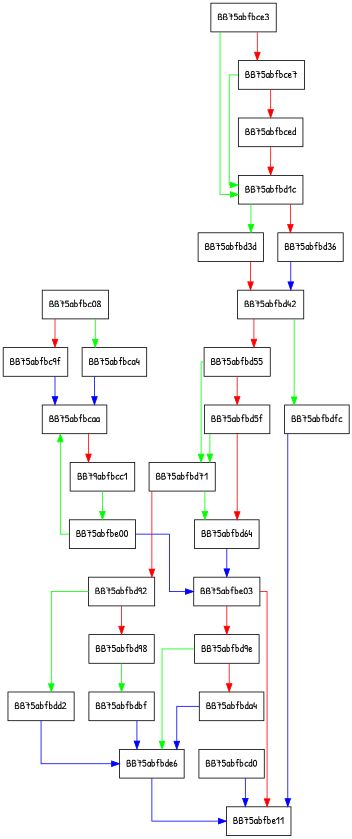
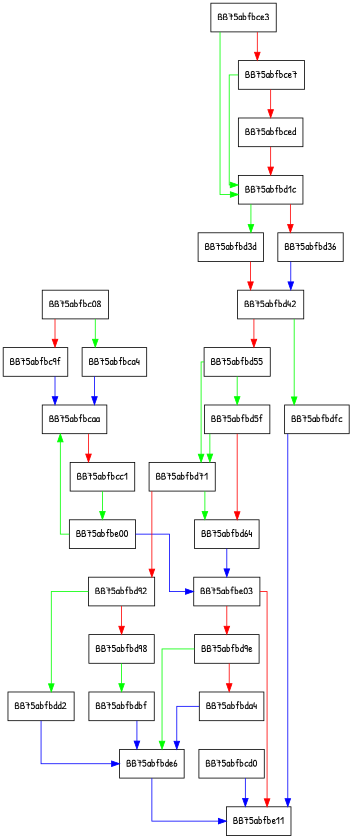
edge "BB75abfbd55" -> "BB75abfbd5f": color red -> green
node "BB79abfbcc1": label "BB79abfbcc1" -> "BB75abfbcc1"
